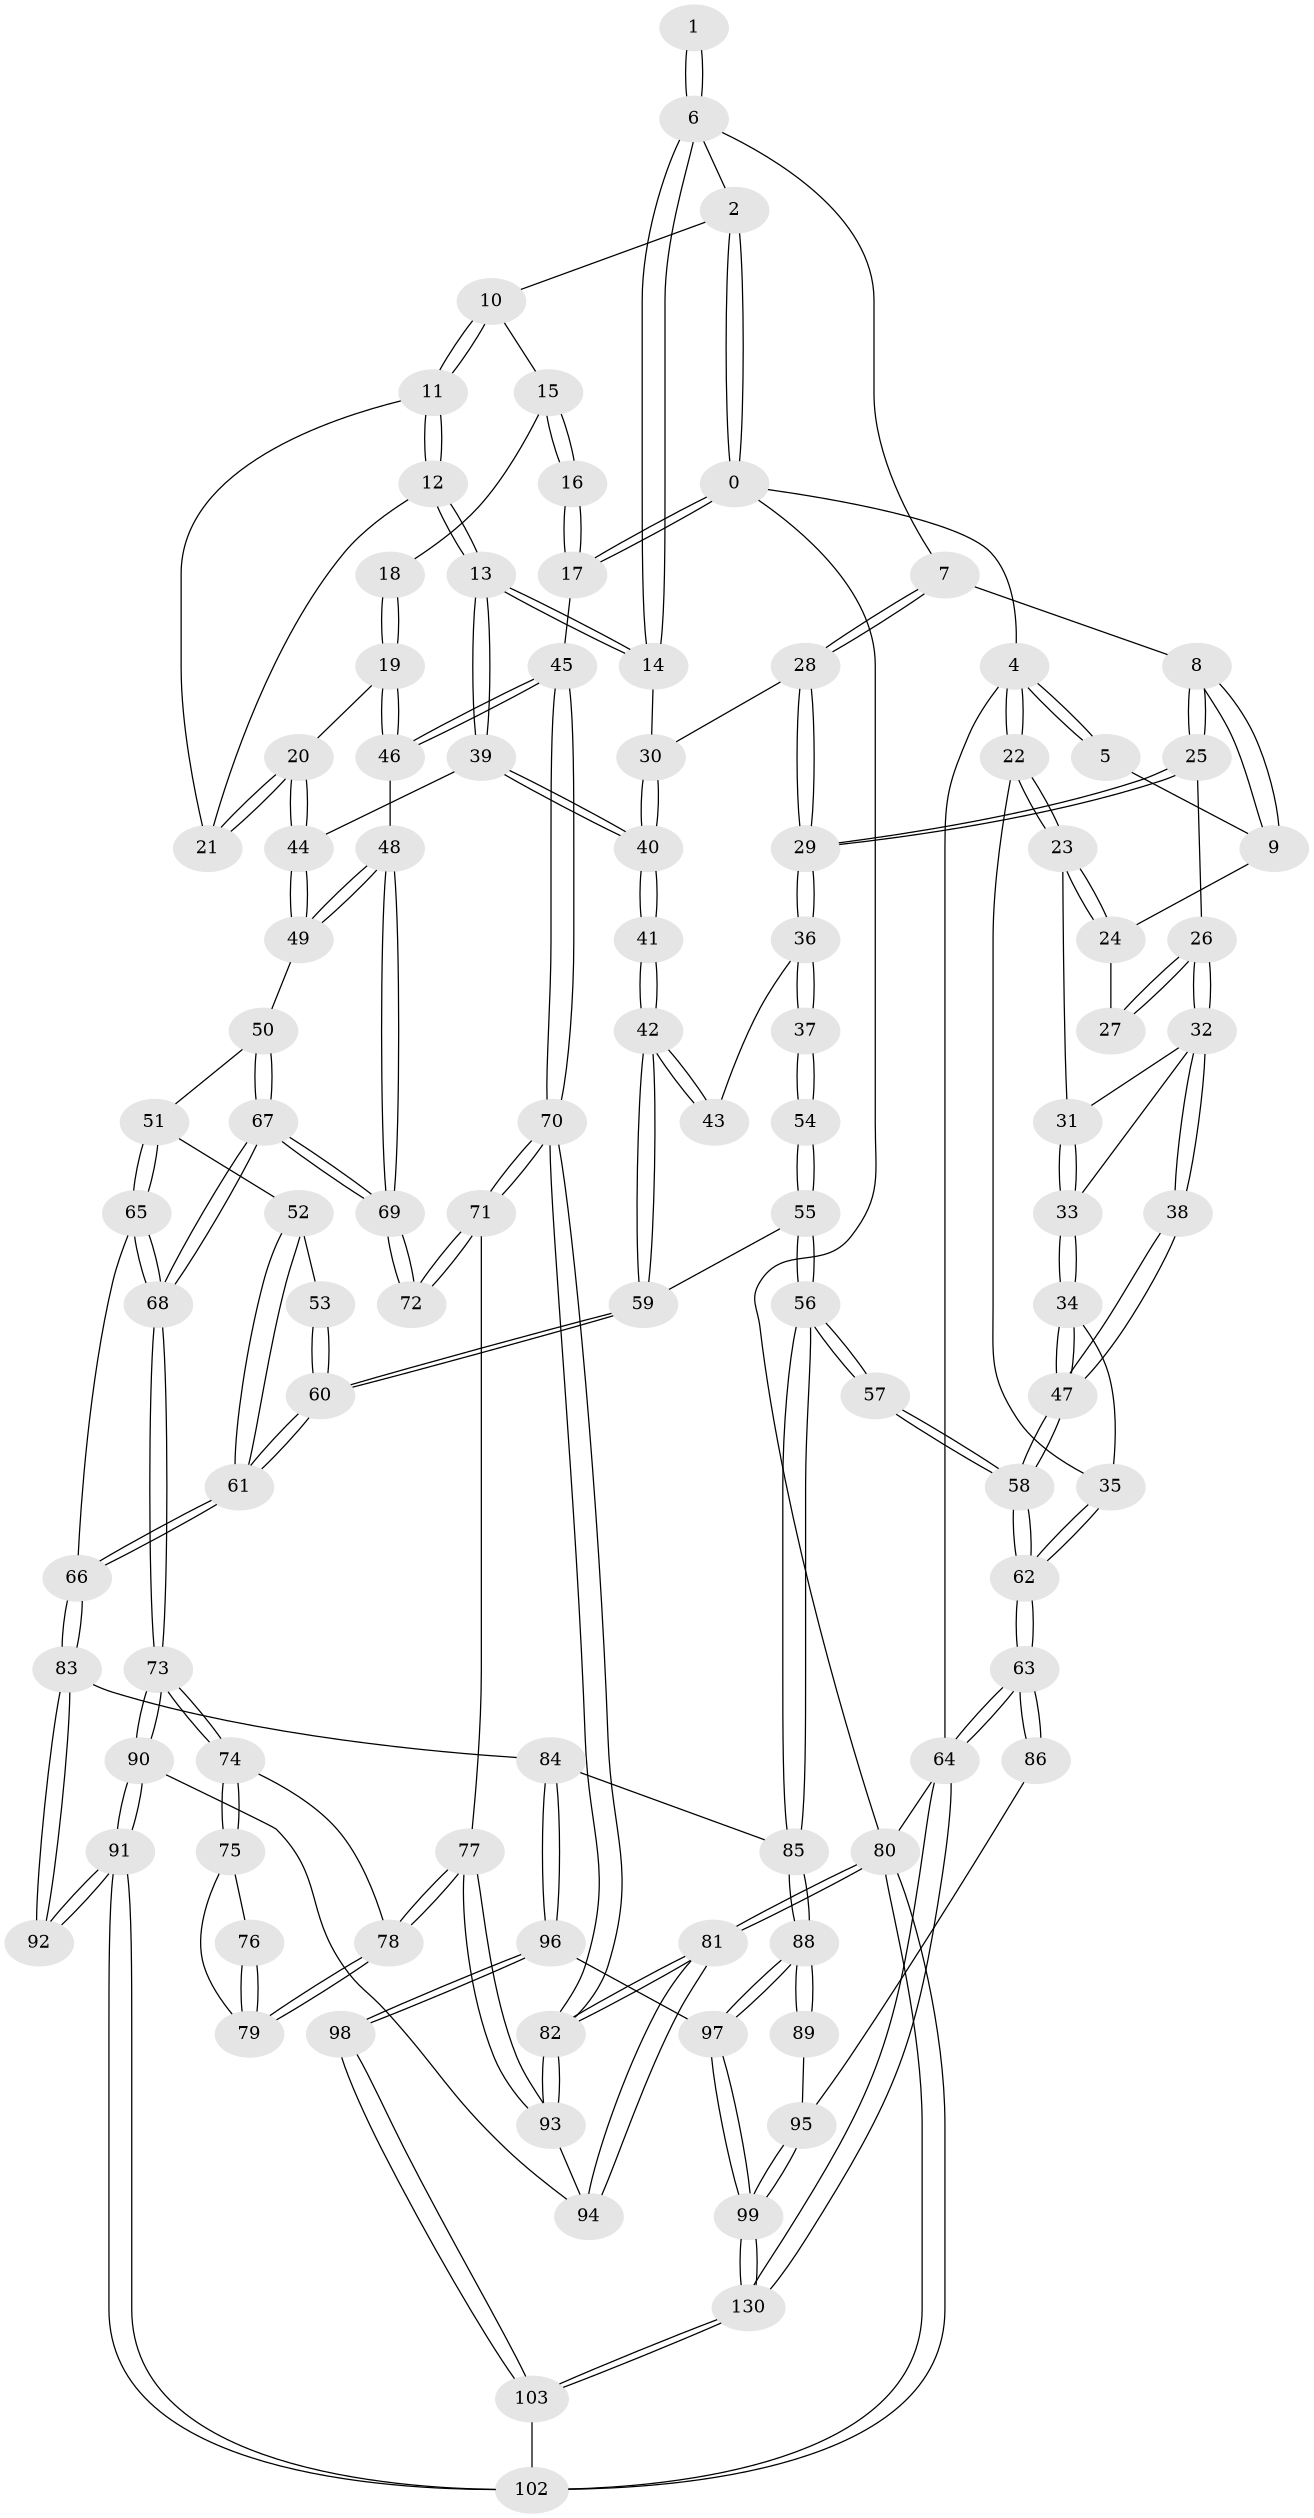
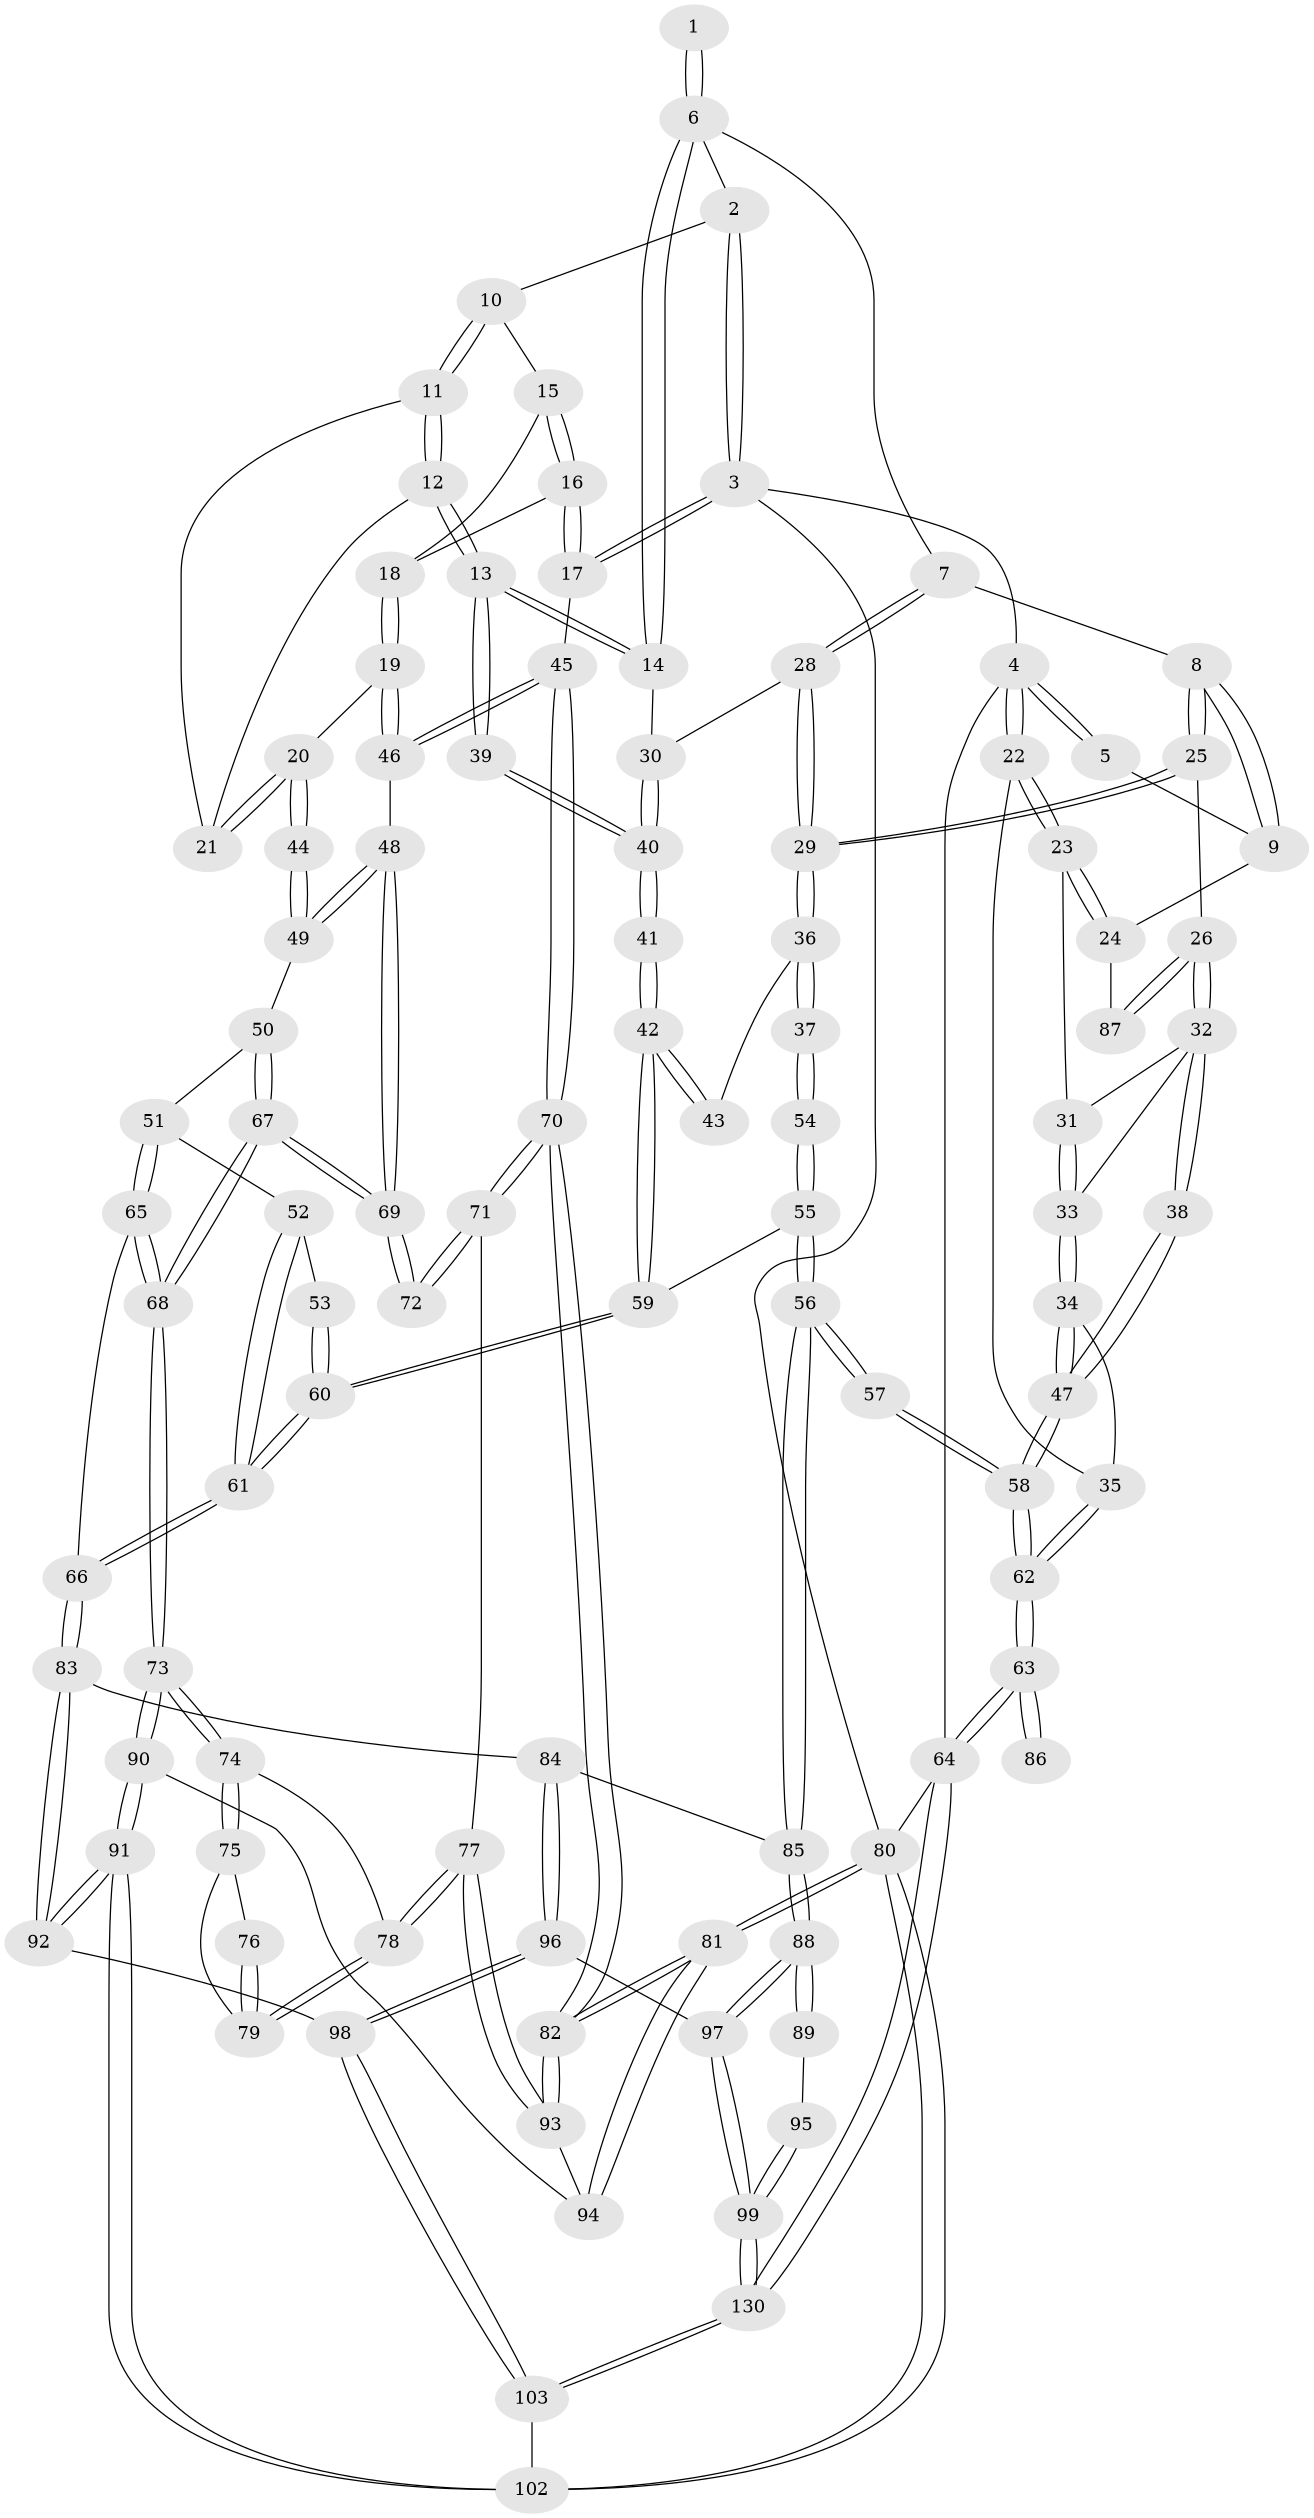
node "0": label "0" -> "3"
edge "16" -- "18": added
edge "39" -- "44": removed
node "27": label "27" -> "87"
edge "86" -- "95": removed
edge "92" -- "98": added
